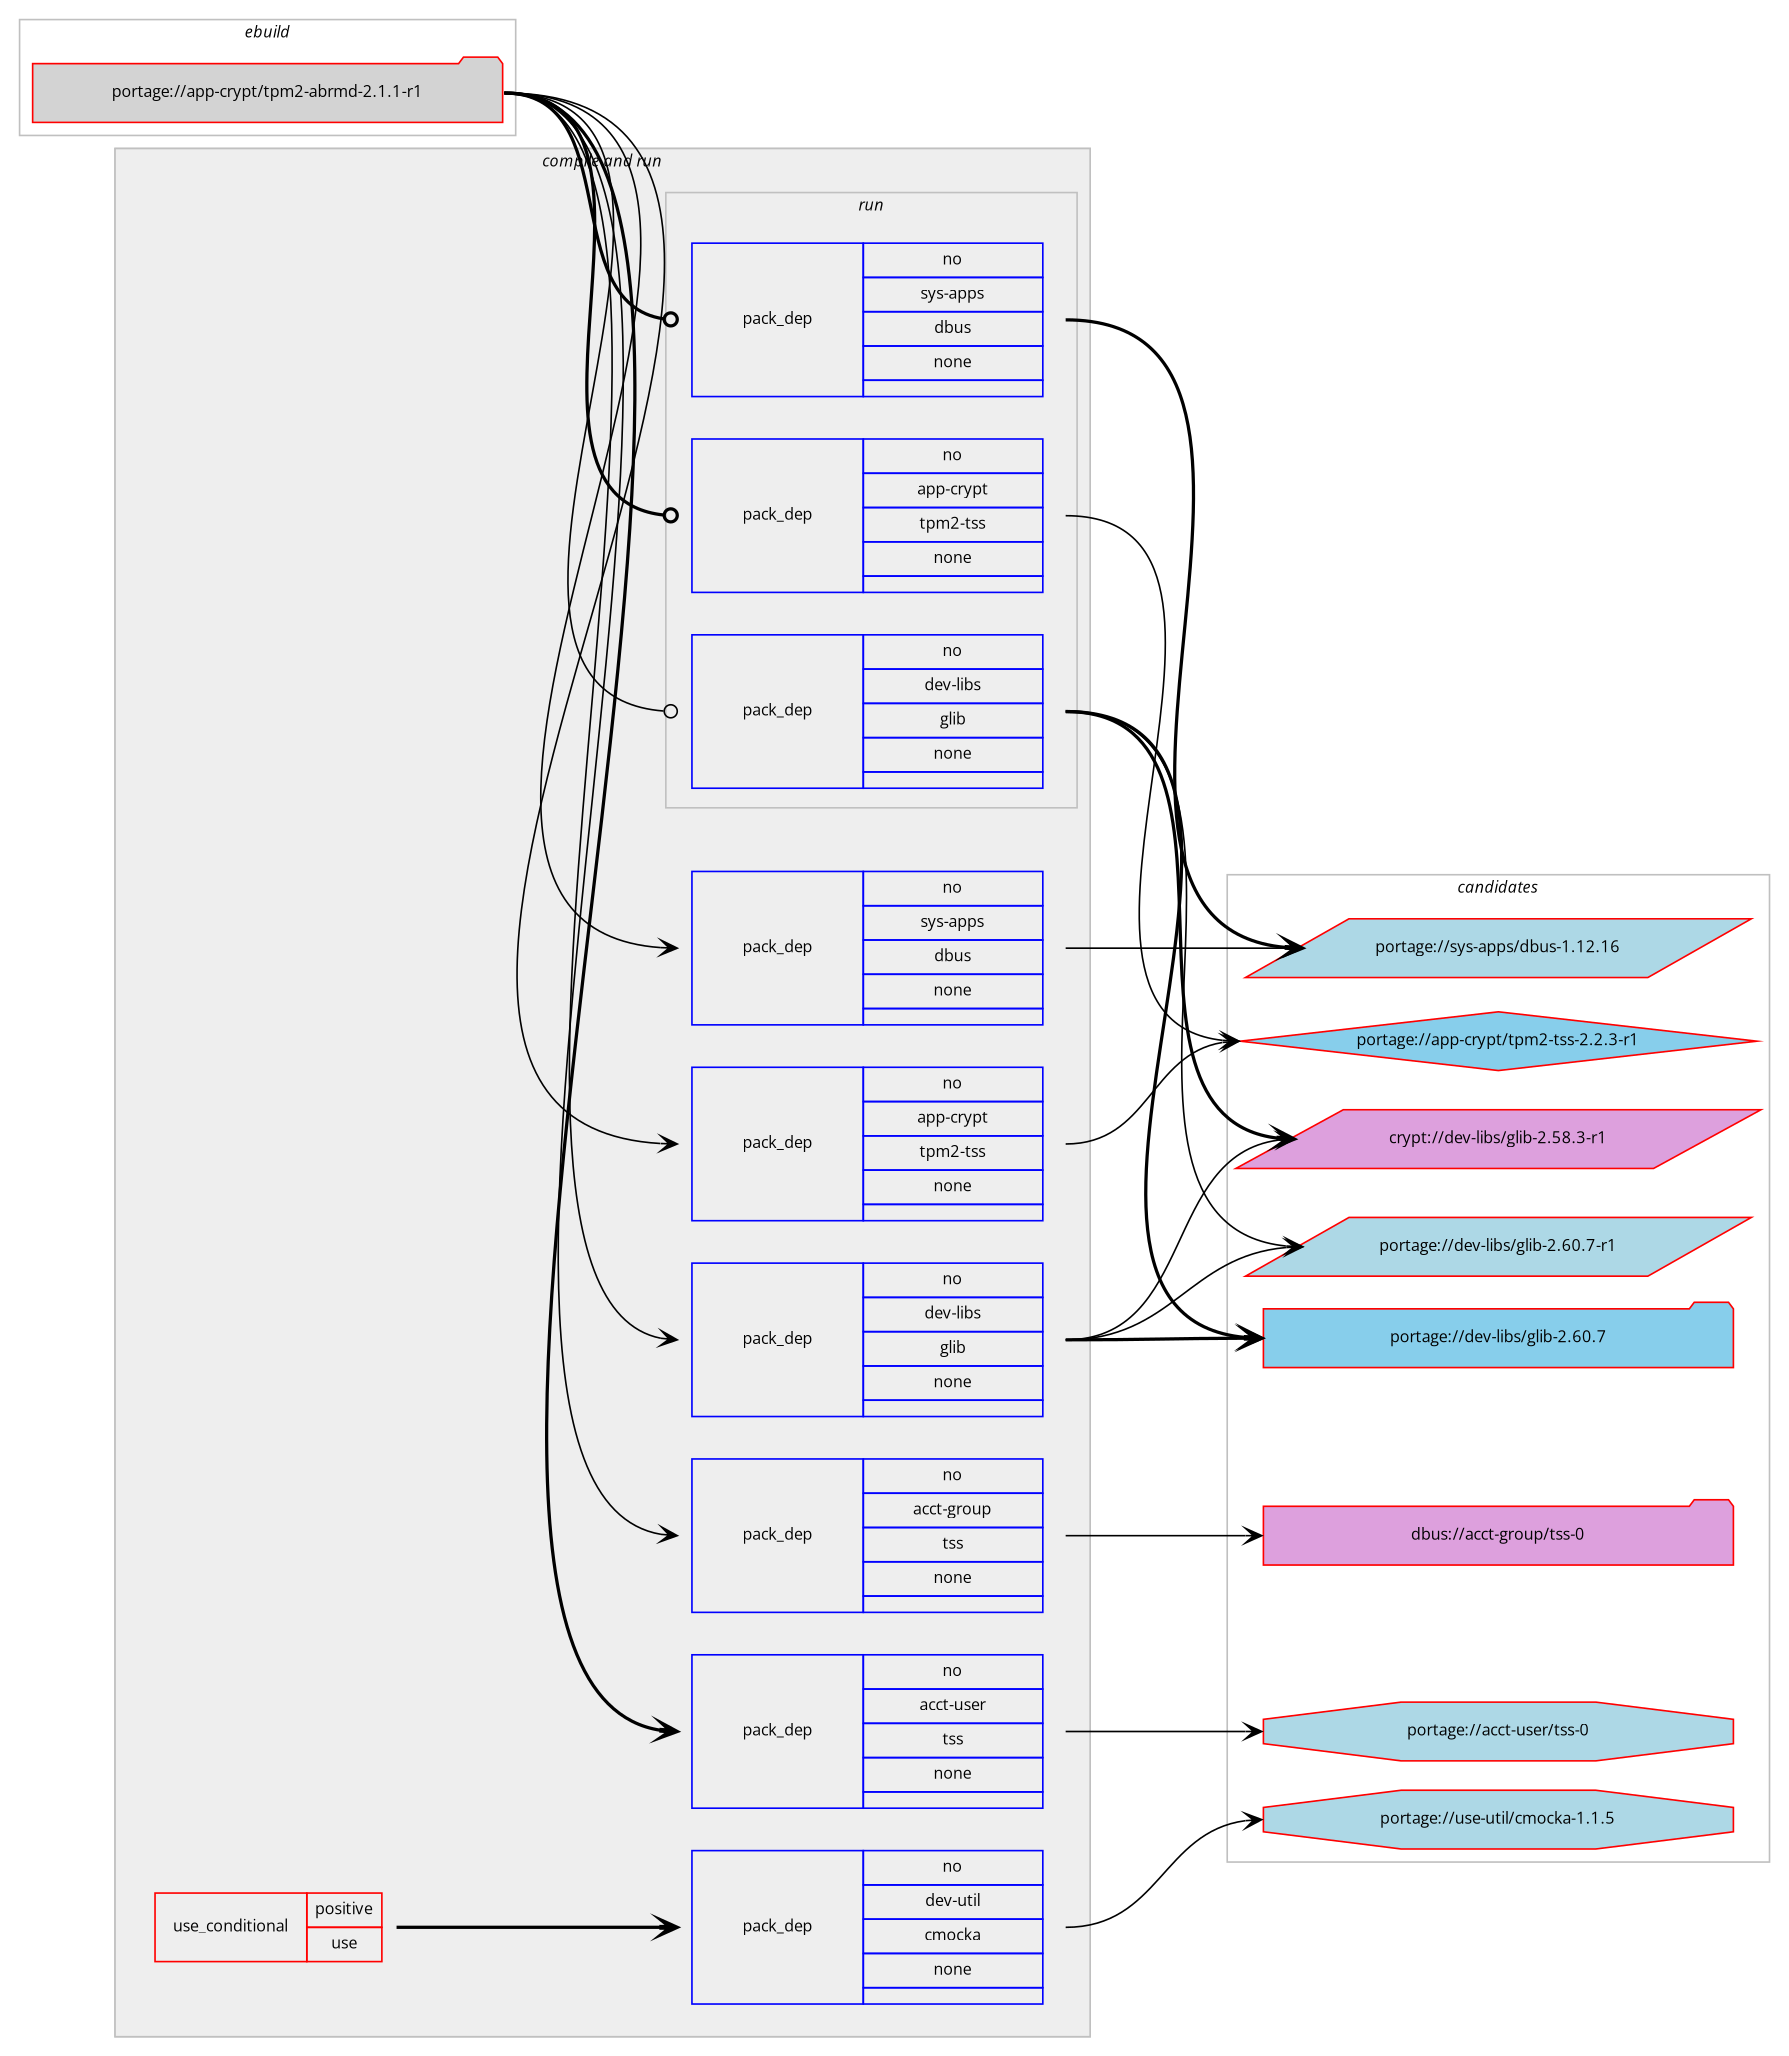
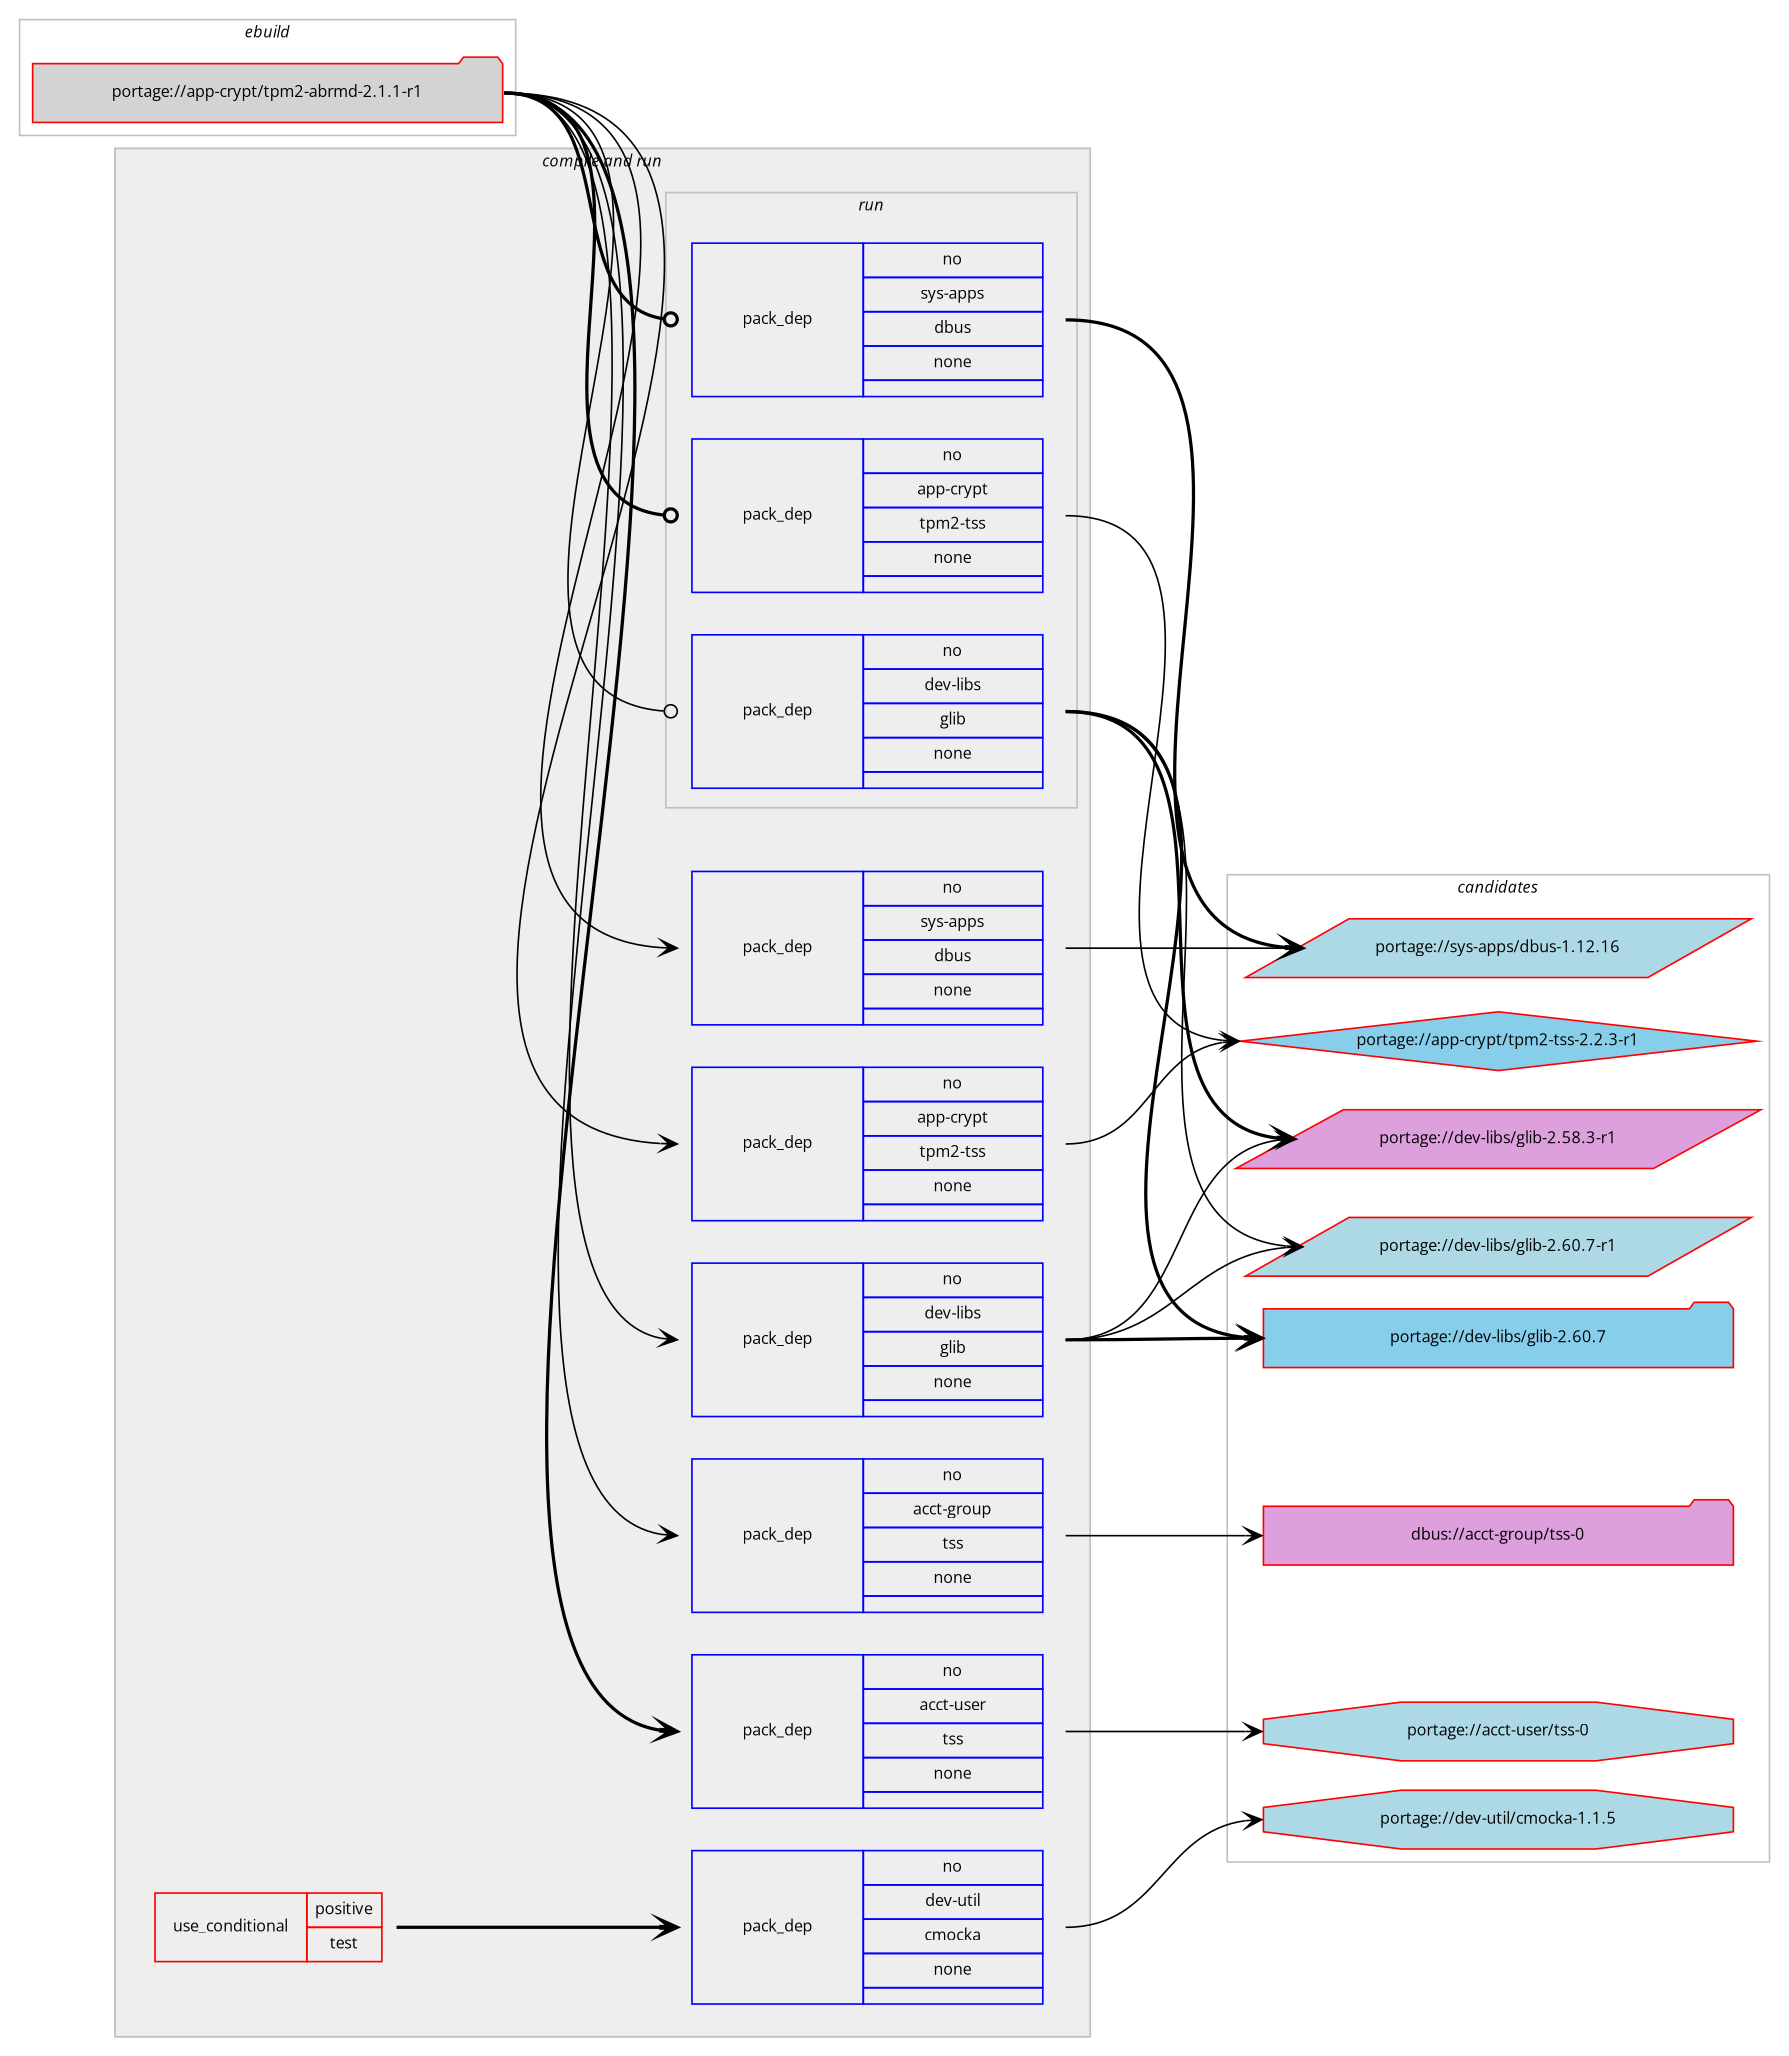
node "crypt://dev-libs/glib-2.58.3-r1": label "crypt://dev-libs/glib-2.58.3-r1" -> "portage://dev-libs/glib-2.58.3-r1"
node "portage://use-util/cmocka-1.1.5": label "portage://use-util/cmocka-1.1.5" -> "portage://dev-util/cmocka-1.1.5"
node "use_conditional": text "use" -> "test"
